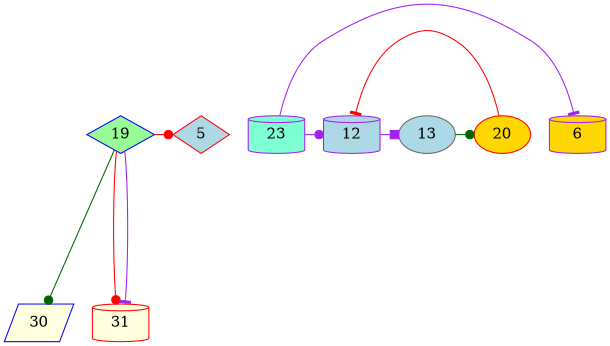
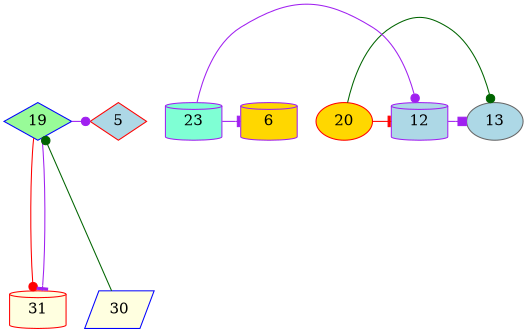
edge "19" -> "5": color red -> purple
edge "13" -> "20": reversed
edge "19" -> "30": reversed
